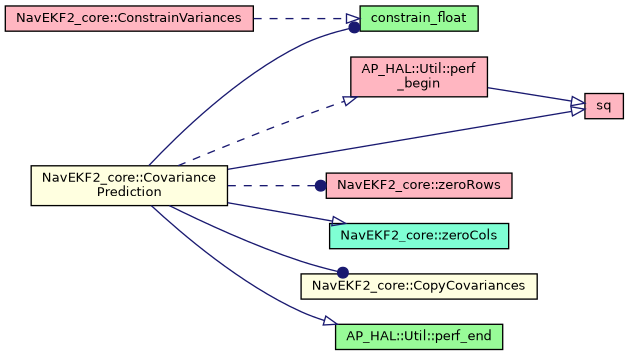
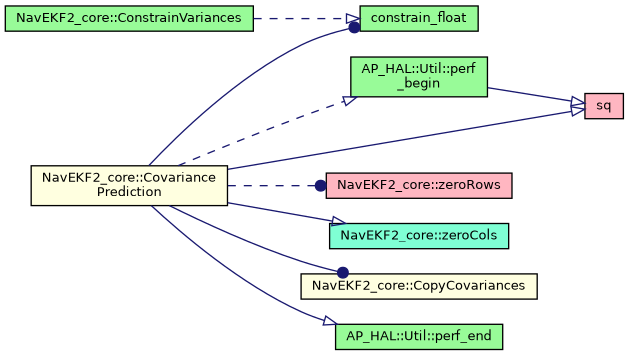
node "NavEKF2_core::ConstrainVariances": fillcolor lightpink -> palegreen
node "AP_HAL::Util::perf _begin": fillcolor lightpink -> palegreen
